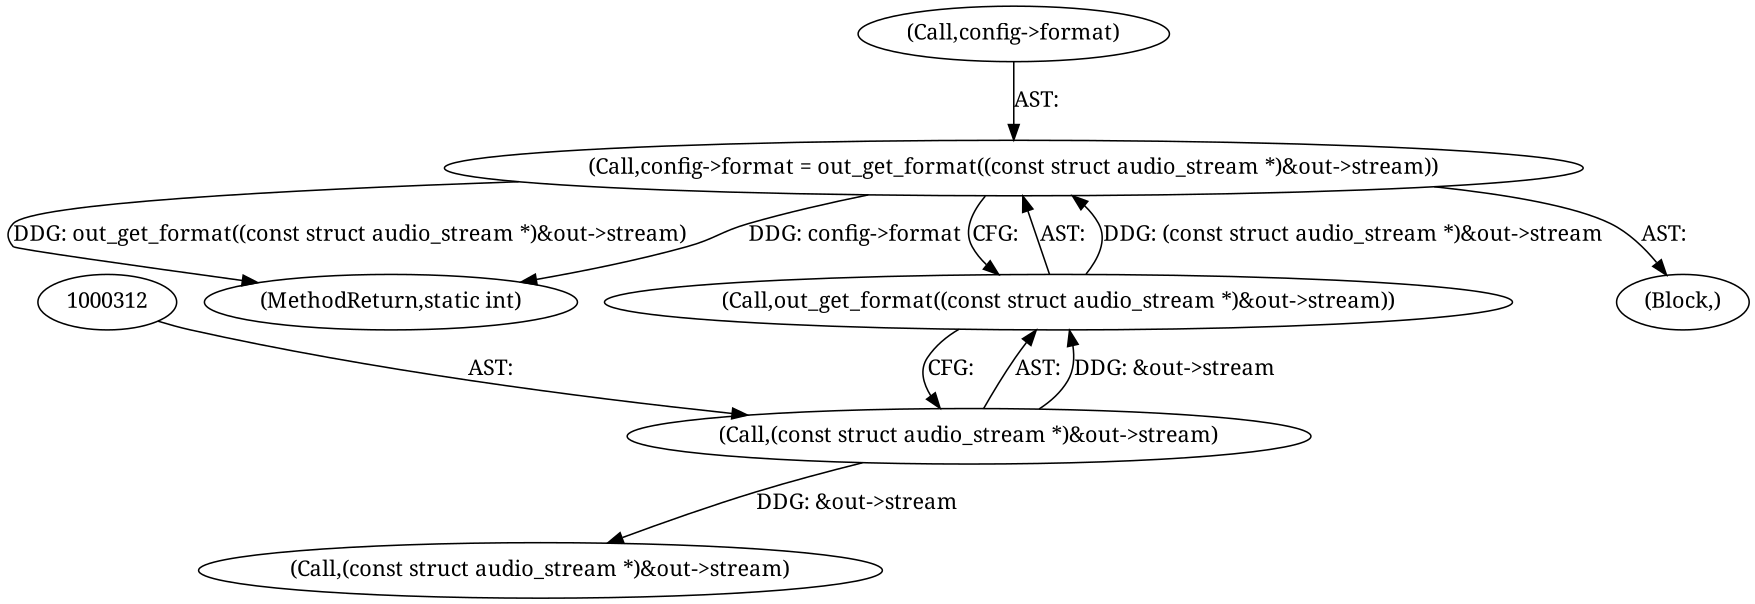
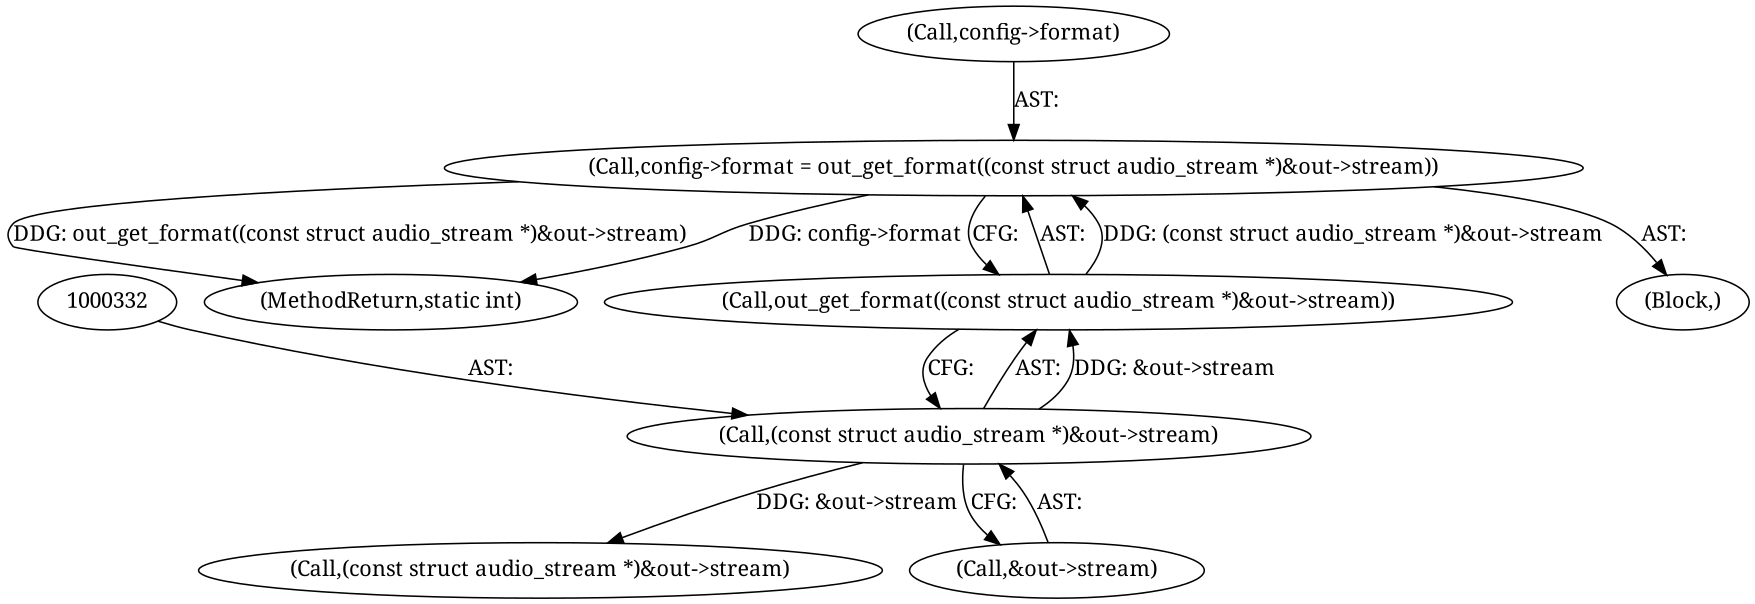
node "1000312": label "1000312" -> "1000332"
node "(Call,&out->stream)": added
